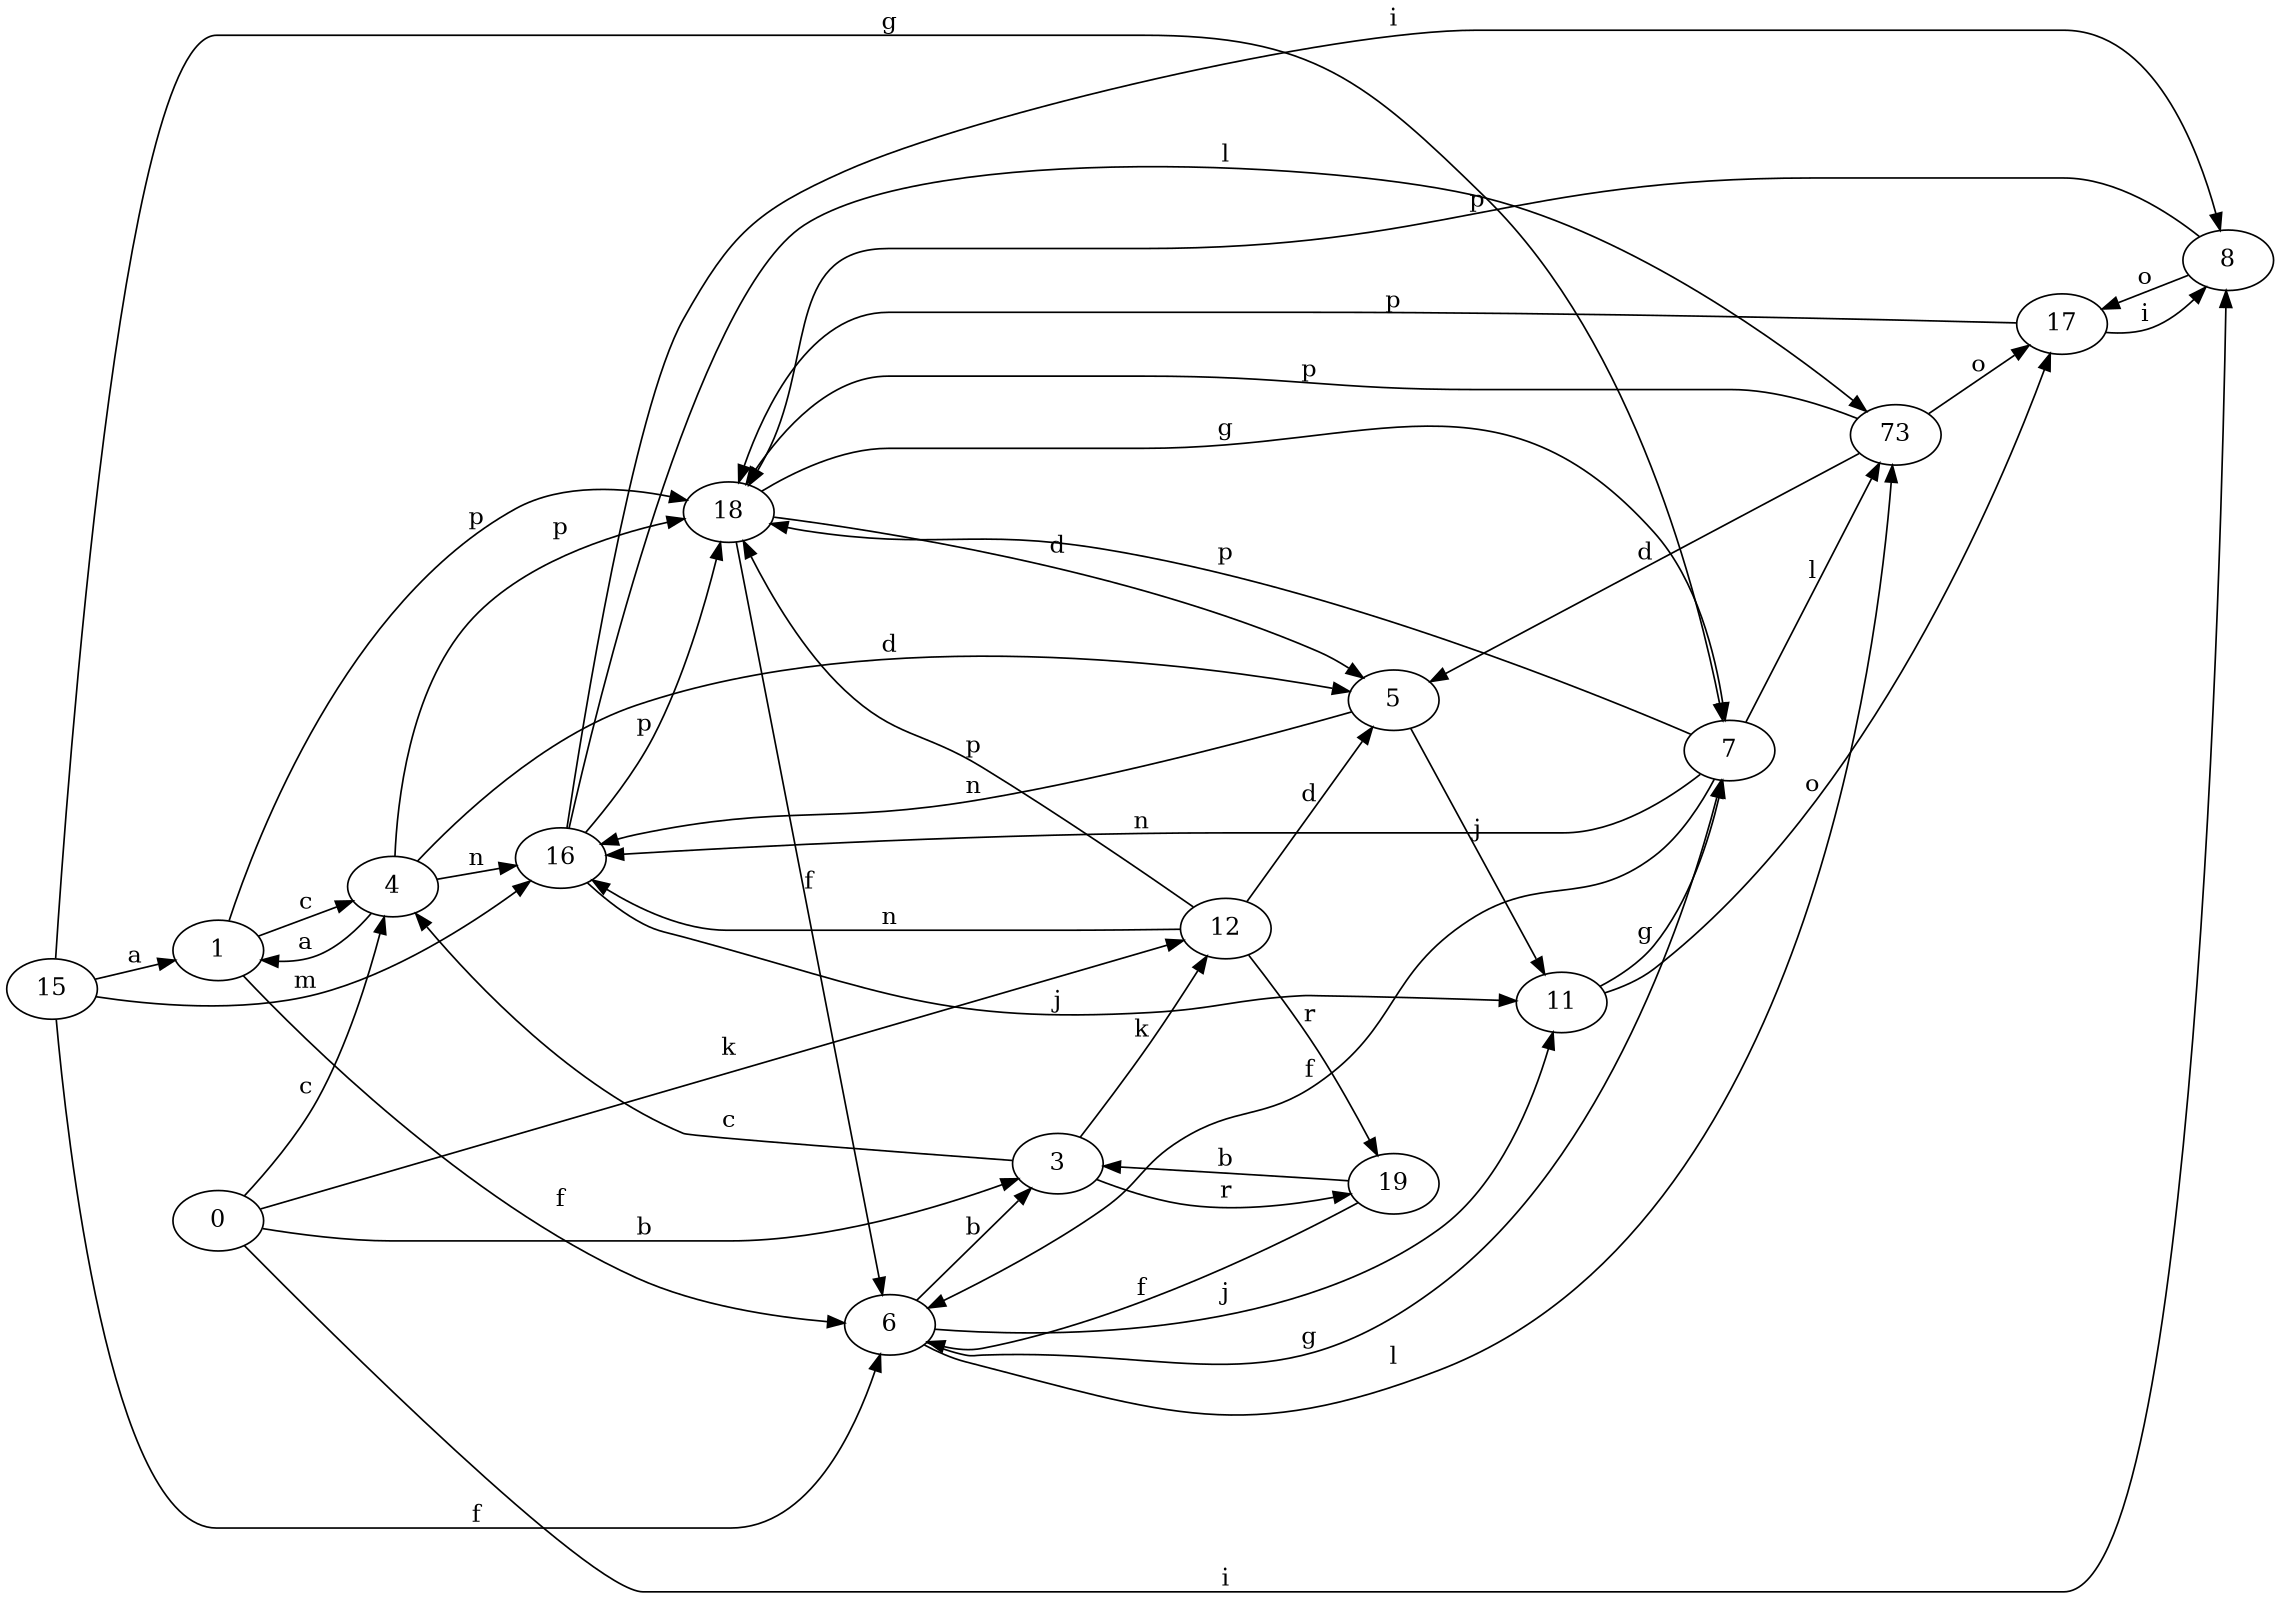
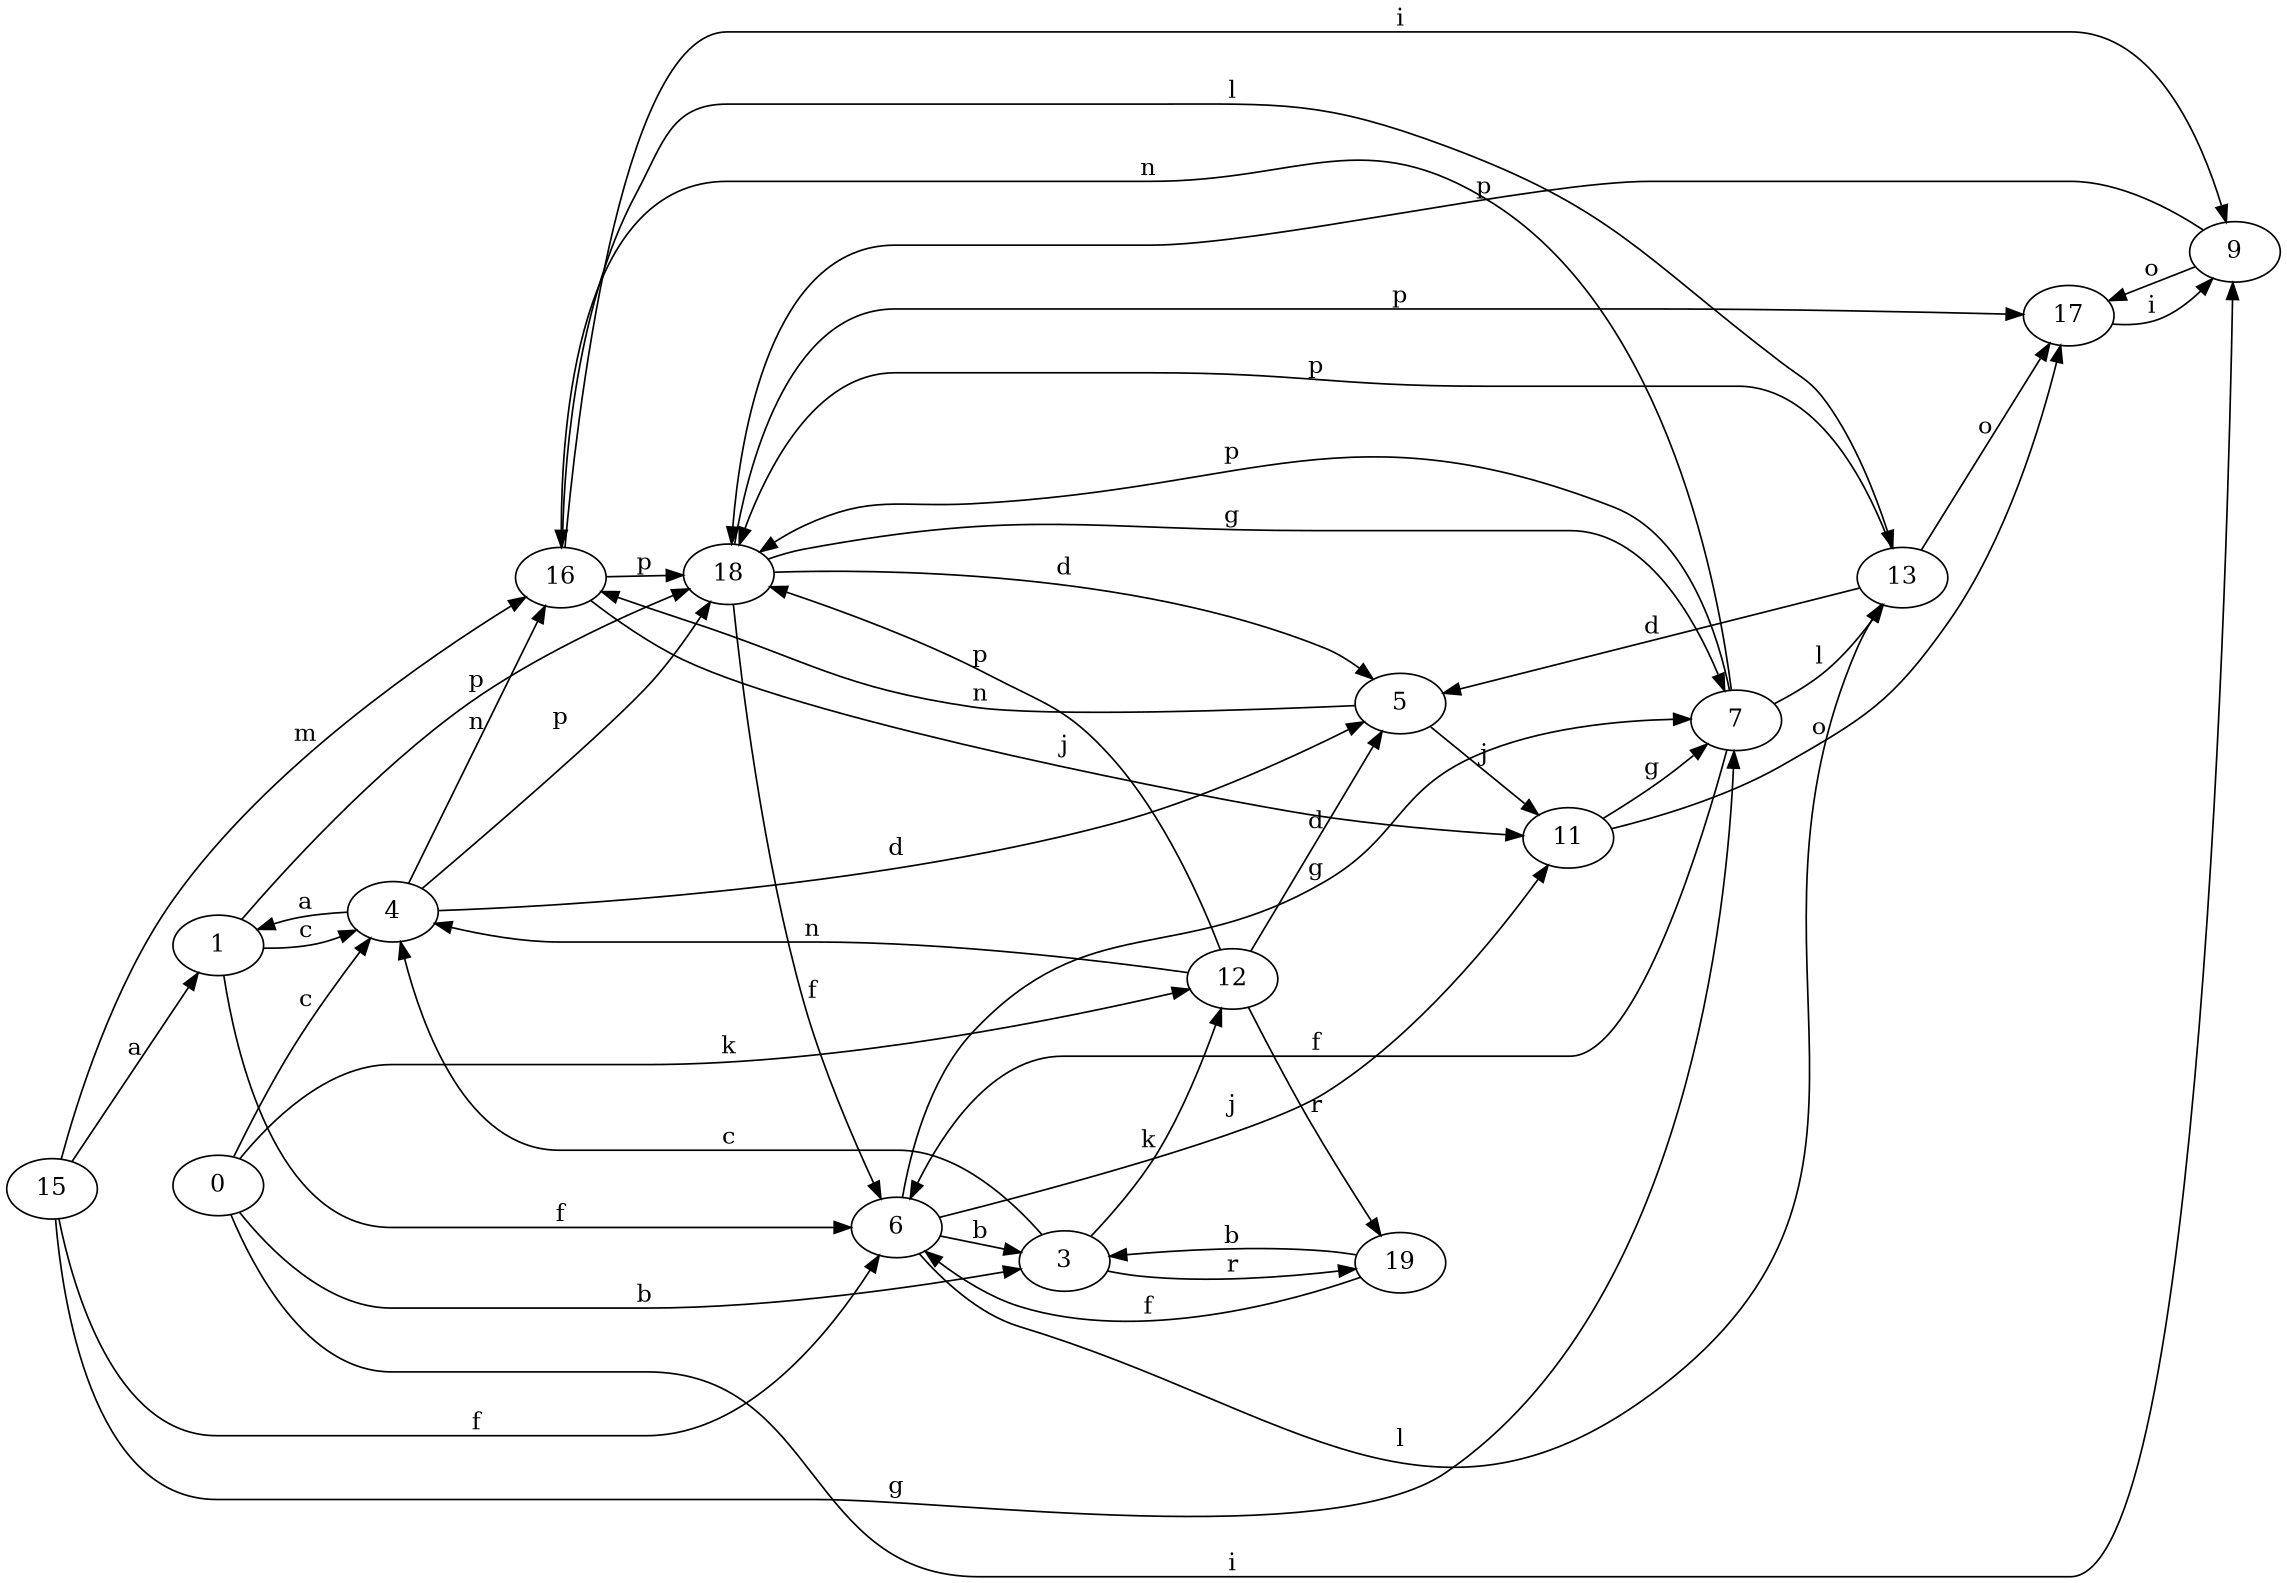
node "8": label "8" -> "9"
edge "17" -> "18": reversed
node "73": label "73" -> "13"
edge "12" -> "16": now "12" -> "4"
